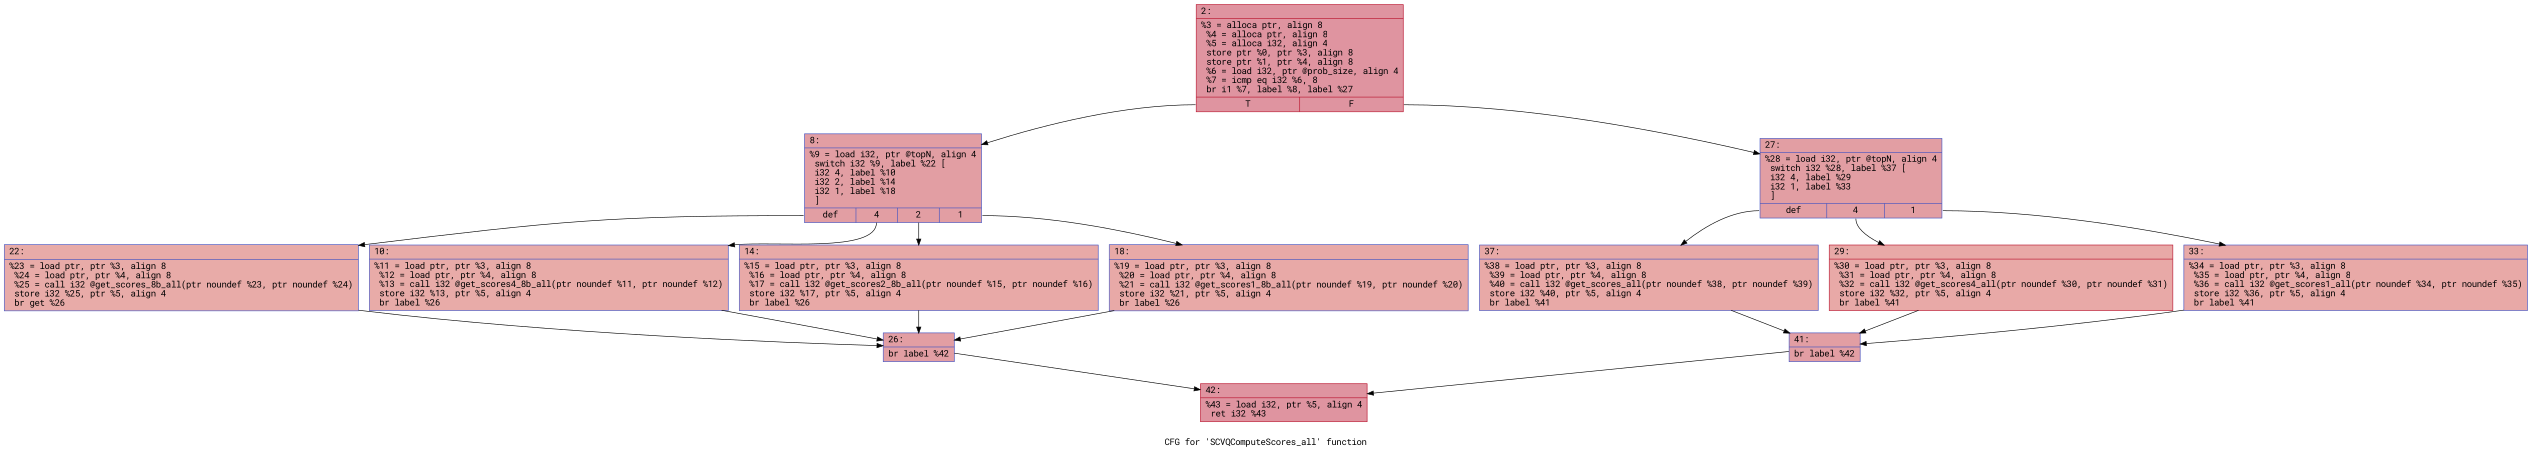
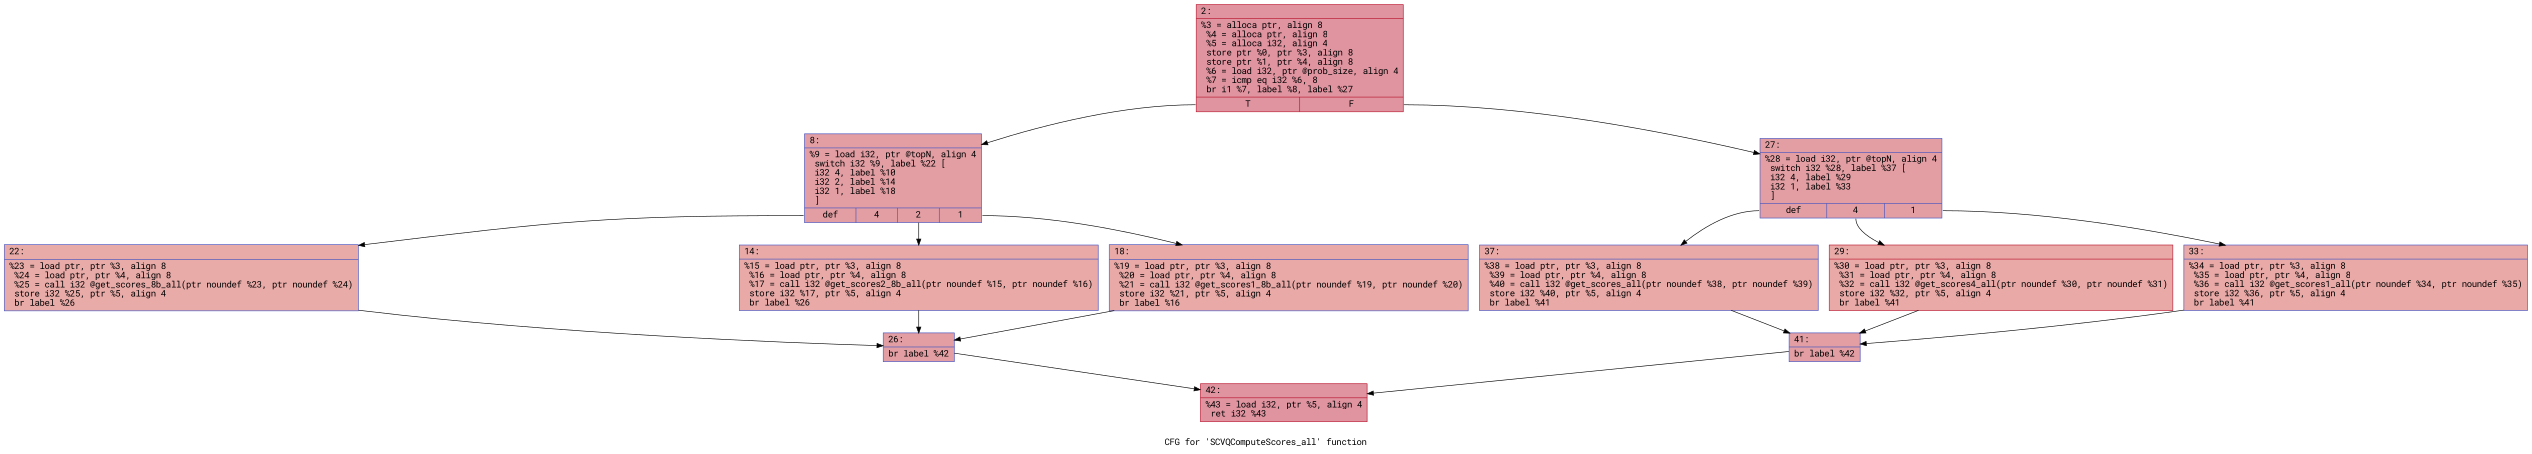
node "10:": removed
node "22:": text "br get %26" -> "br label %26"
node "18:": text "br label %26" -> "br label %16"
